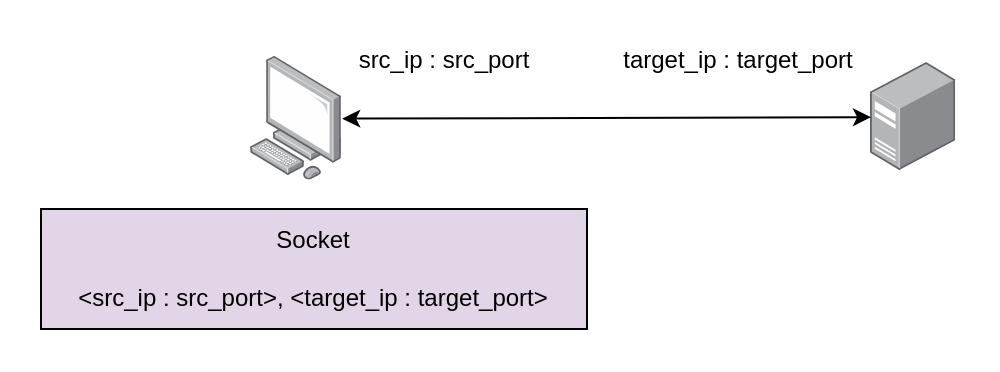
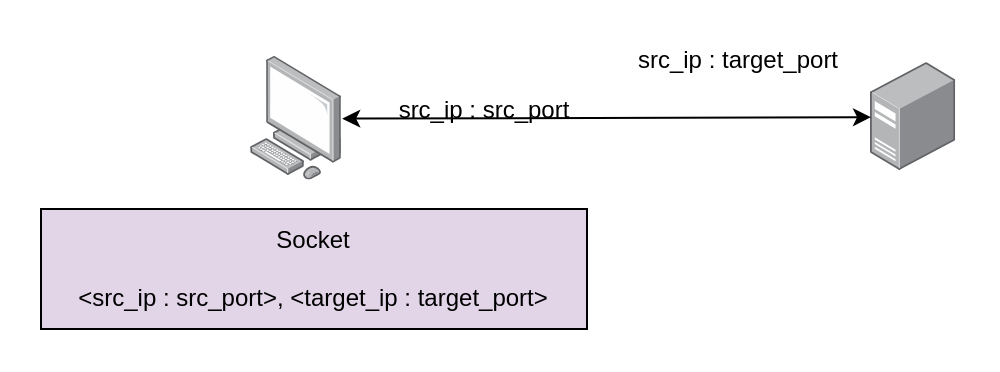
node "src_ip : src_port": moved (445, 61) -> (485, 111)
node "target_ip : target_port": label "target_ip : target_port" -> "src_ip : target_port"
